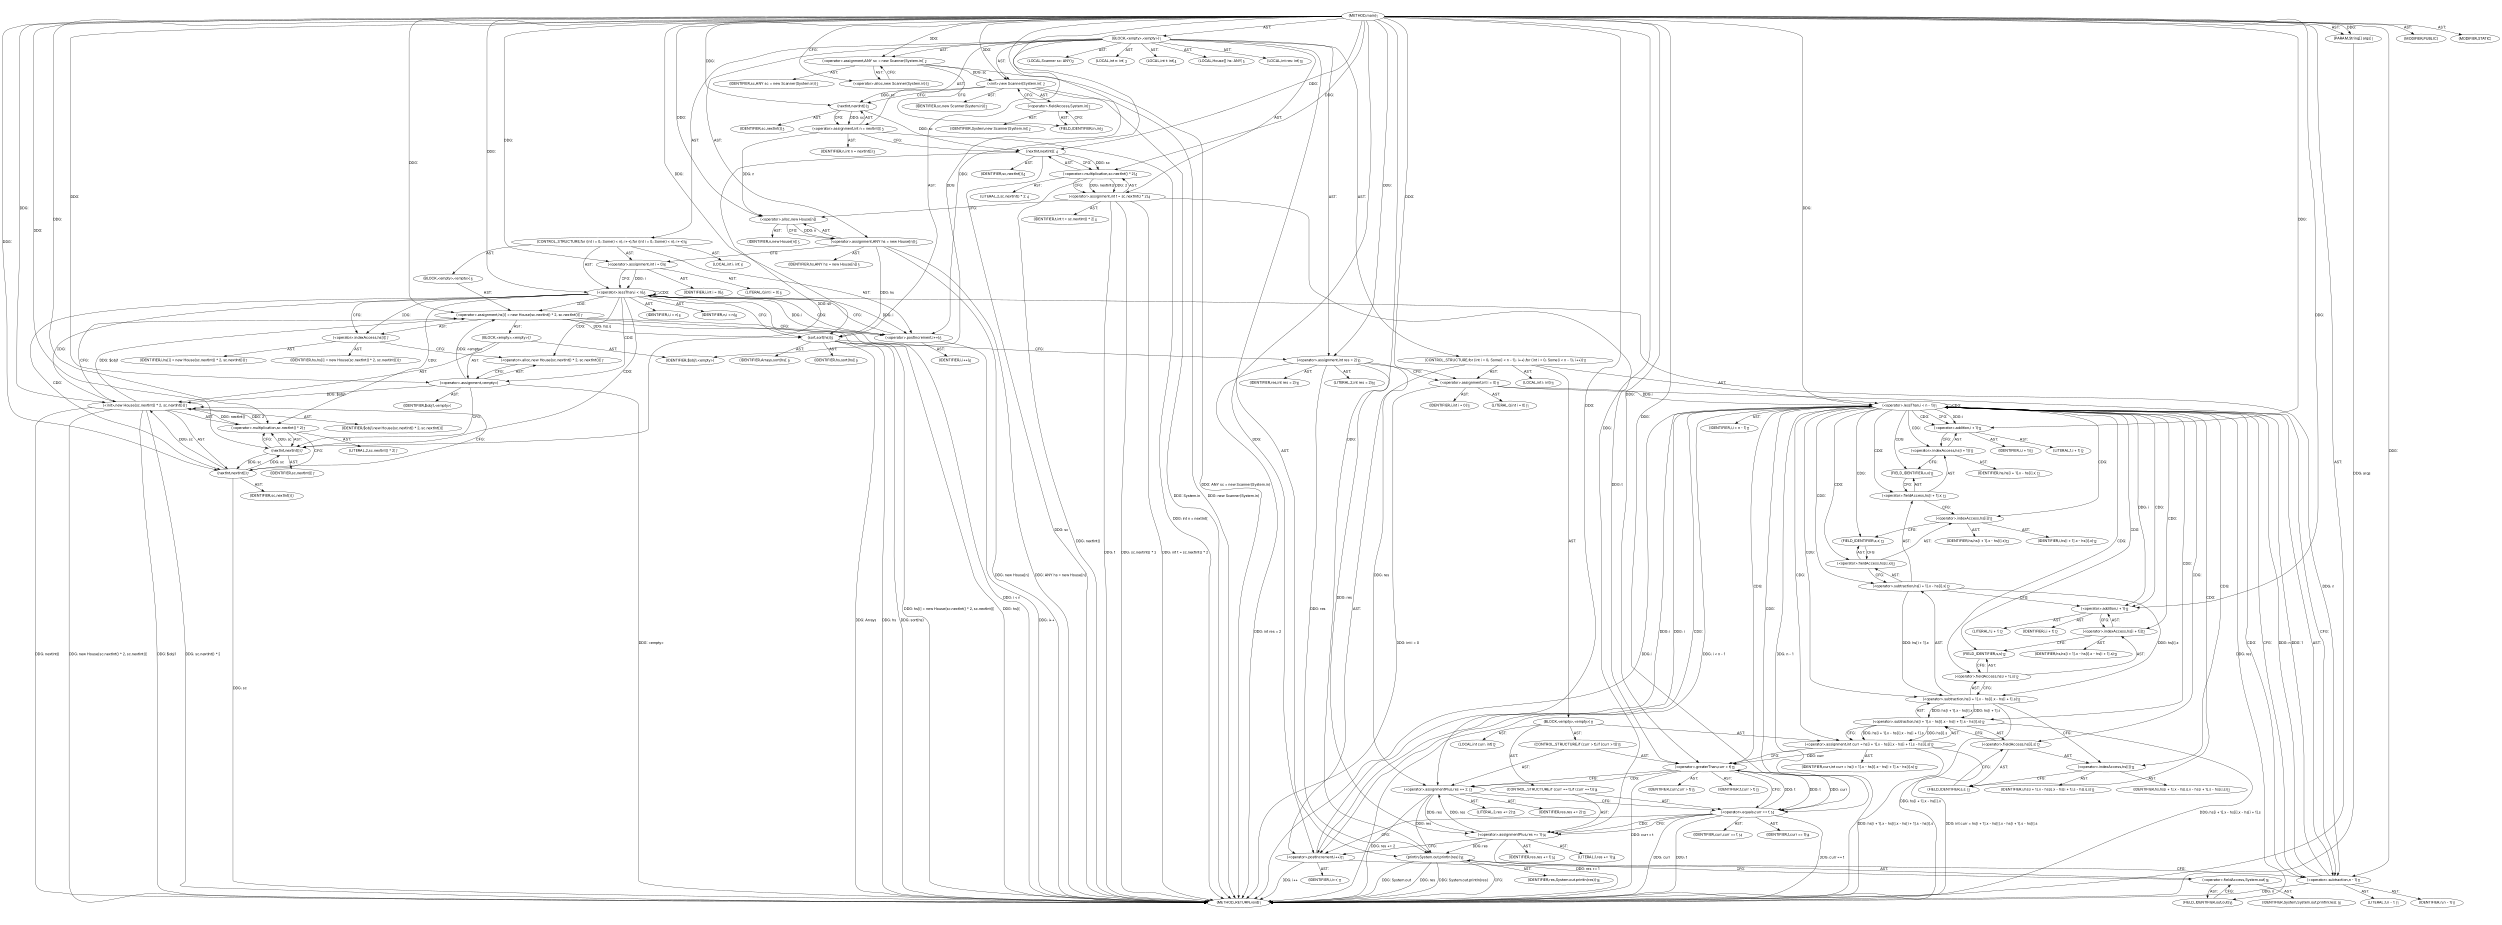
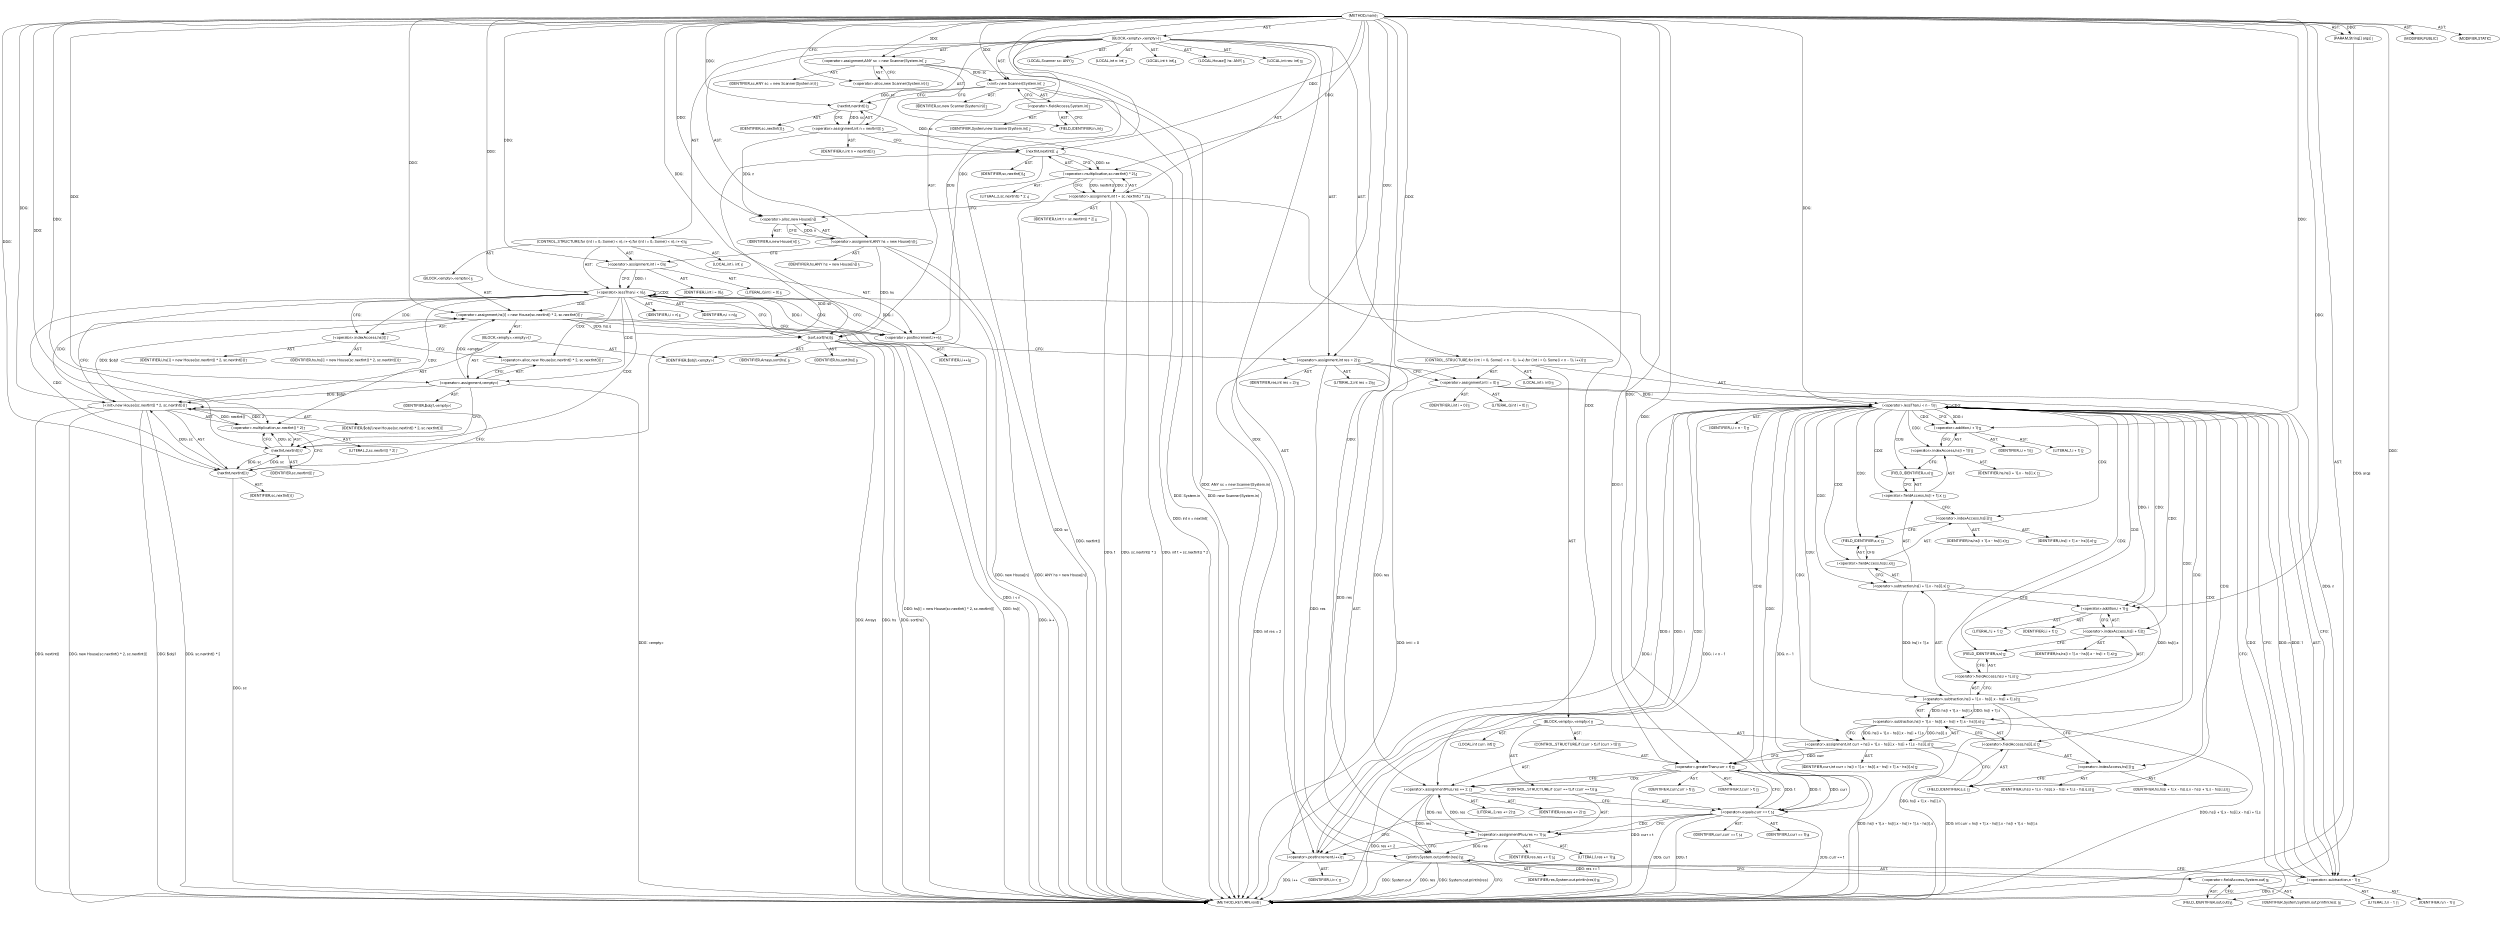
edge "(METHOD,main)" -> "(<operator>.assignmentPlus,res += 1)": removed, label "DDG:"
edge "(<operator>.lessThan,i < n - 1)" -> "(FIELD_IDENTIFIER,out,out)": label "DDG: res" -> "CFG: "
